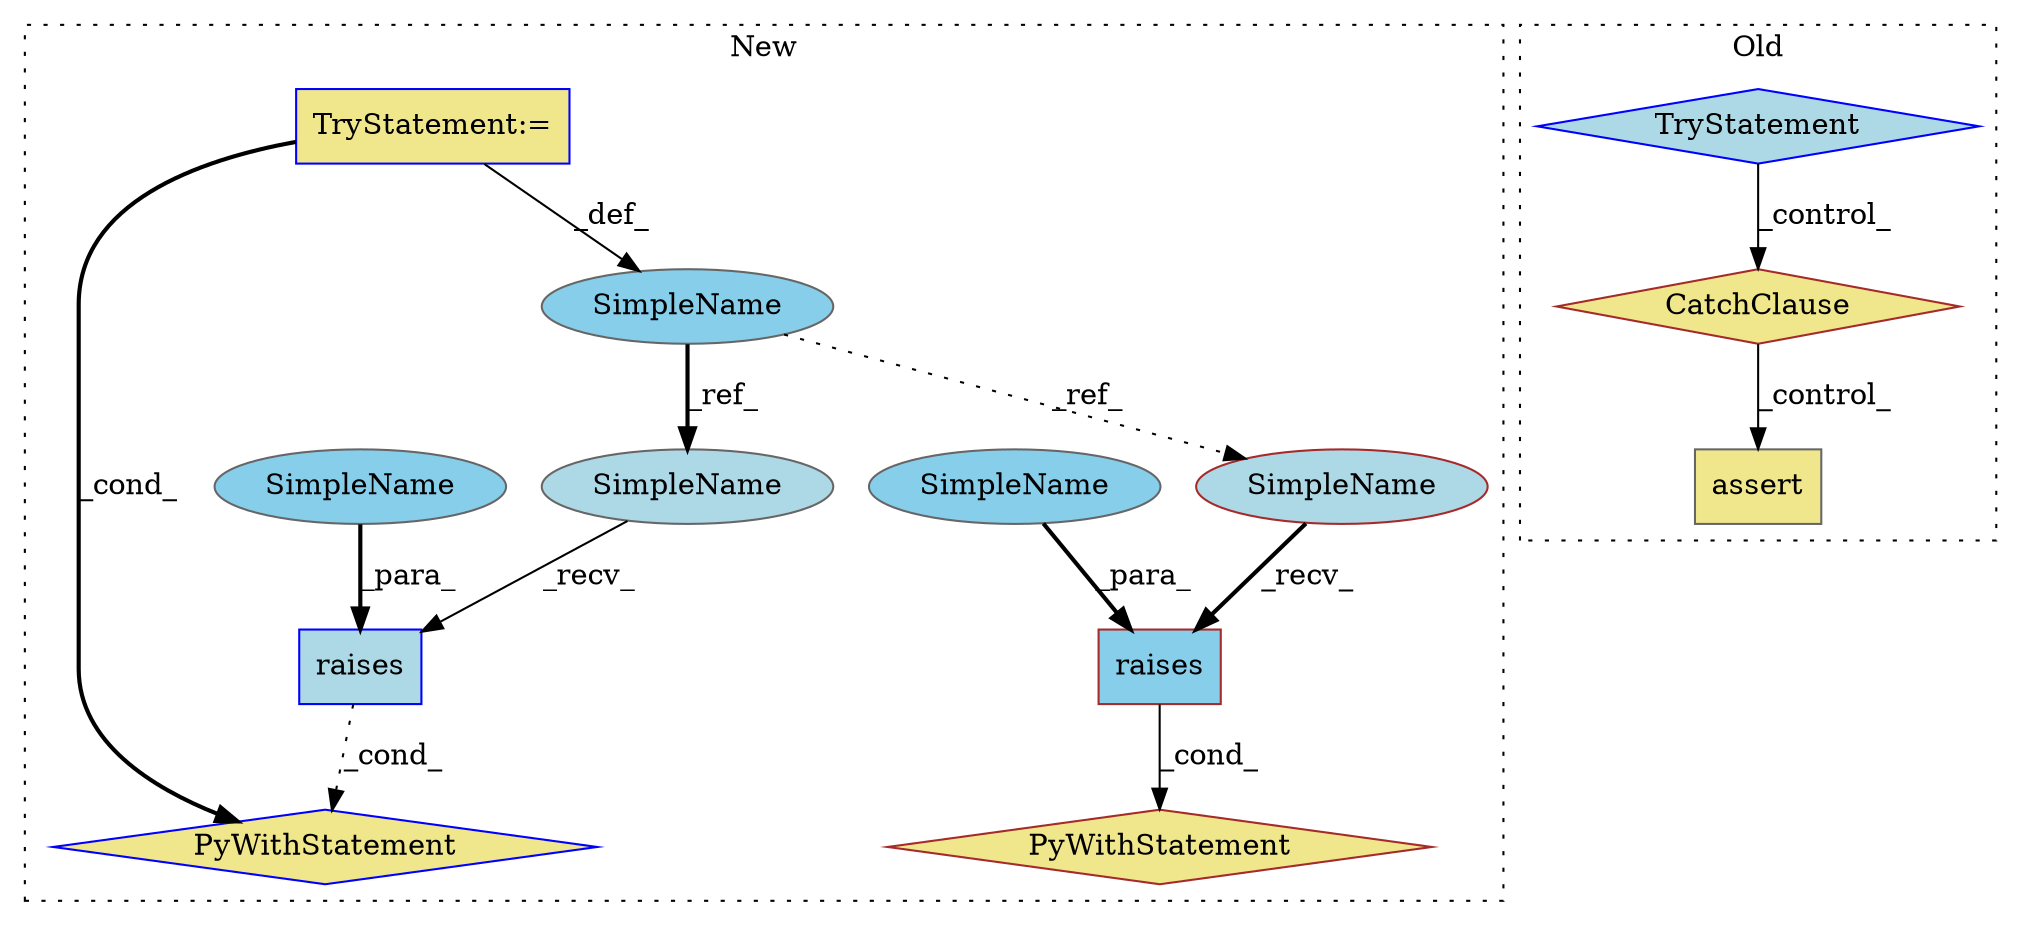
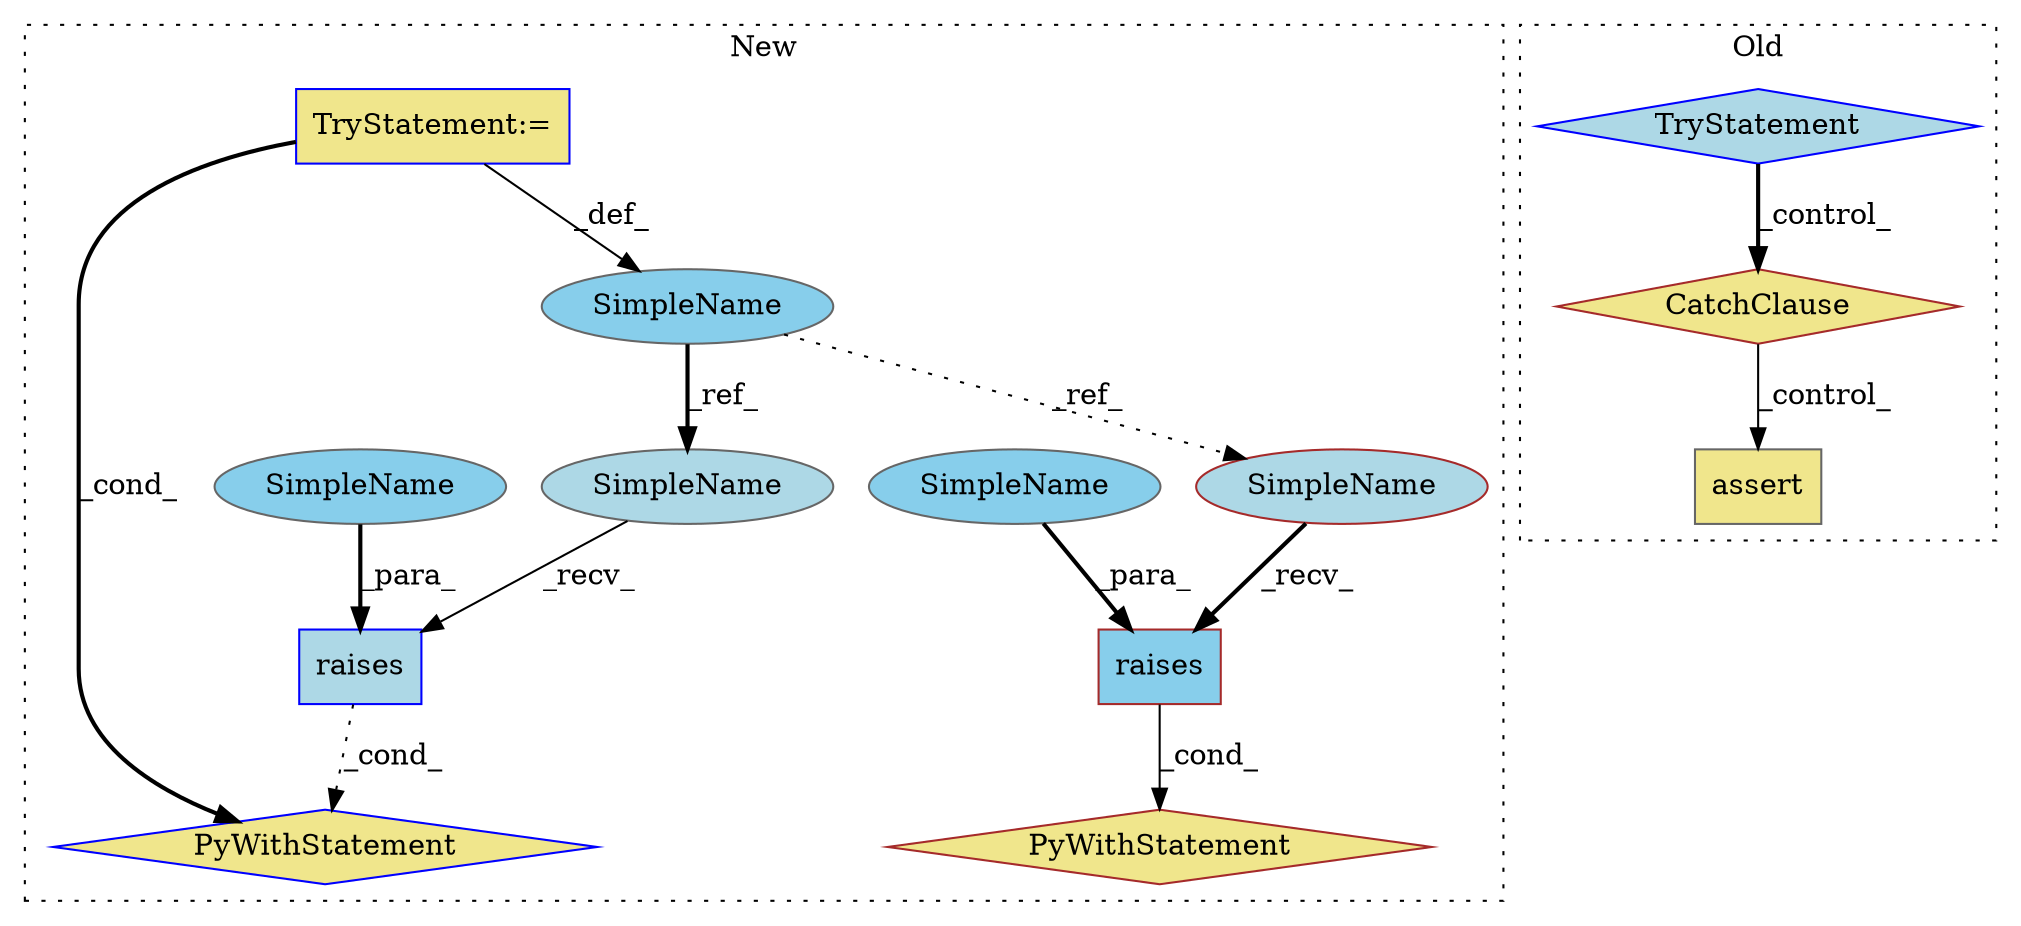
edge "TryStatement" -> "CatchClause": style solid -> bold
